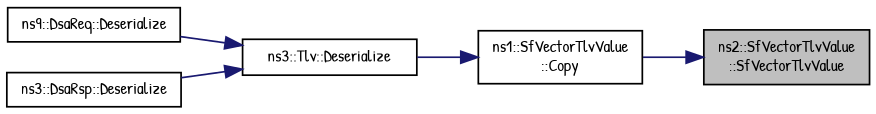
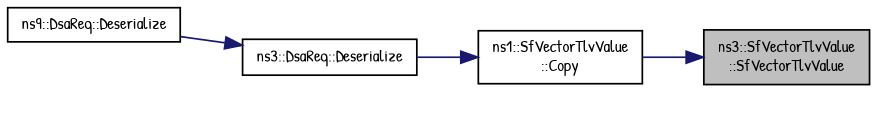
node "ns3::Tlv::Deserialize": label "ns3::Tlv::Deserialize" -> "ns3::DsaReq::Deserialize"
node "ns2::SfVectorTlvValue ::SfVectorTlvValue": label "ns2::SfVectorTlvValue ::SfVectorTlvValue" -> "ns3::SfVectorTlvValue ::SfVectorTlvValue"
node "ns3::DsaRsp::Deserialize": removed
